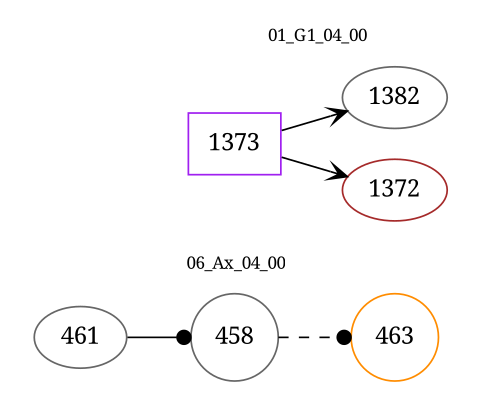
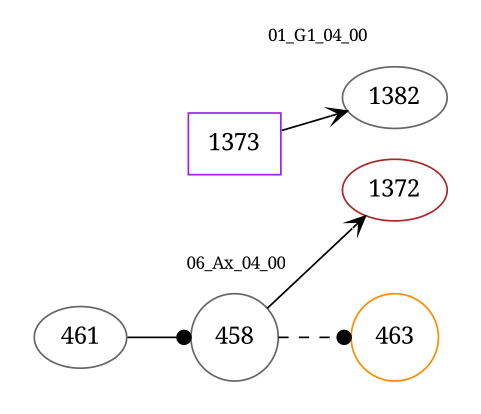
edge "1373" -> "1372": now "458" -> "1372"
